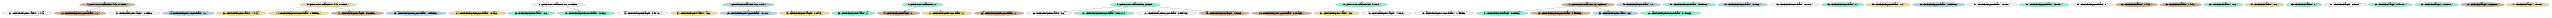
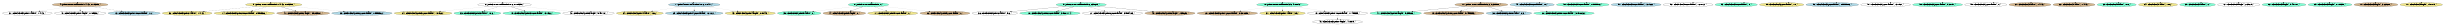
edge "10 : point7 = new PolarPoint(3.5, 4.18879, )" -> "46 : Check.check(point7.angle(), 4.18879, )": now "19 : Check.check(point7.xCoordinate(), 1.7499995, )" -> "46 : Check.check(point7.angle(), 4.18879, )"
node "22 : Check.check(point1.yCoordinate(), 1.0, )": removed
